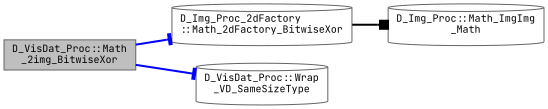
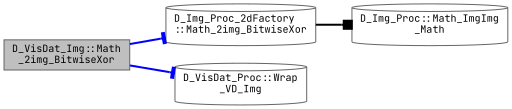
node "D_Img_Proc_2dFactory ::Math_2dFactory_BitwiseXor": label "D_Img_Proc_2dFactory ::Math_2dFactory_BitwiseXor" -> "D_Img_Proc_2dFactory ::Math_2img_BitwiseXor"
node "D_VisDat_Proc::Math _2img_BitwiseXor": label "D_VisDat_Proc::Math _2img_BitwiseXor" -> "D_VisDat_Img::Math _2img_BitwiseXor"
node "D_VisDat_Proc::Wrap _VD_SameSizeType": label "D_VisDat_Proc::Wrap _VD_SameSizeType" -> "D_VisDat_Proc::Wrap _VD_Img"
